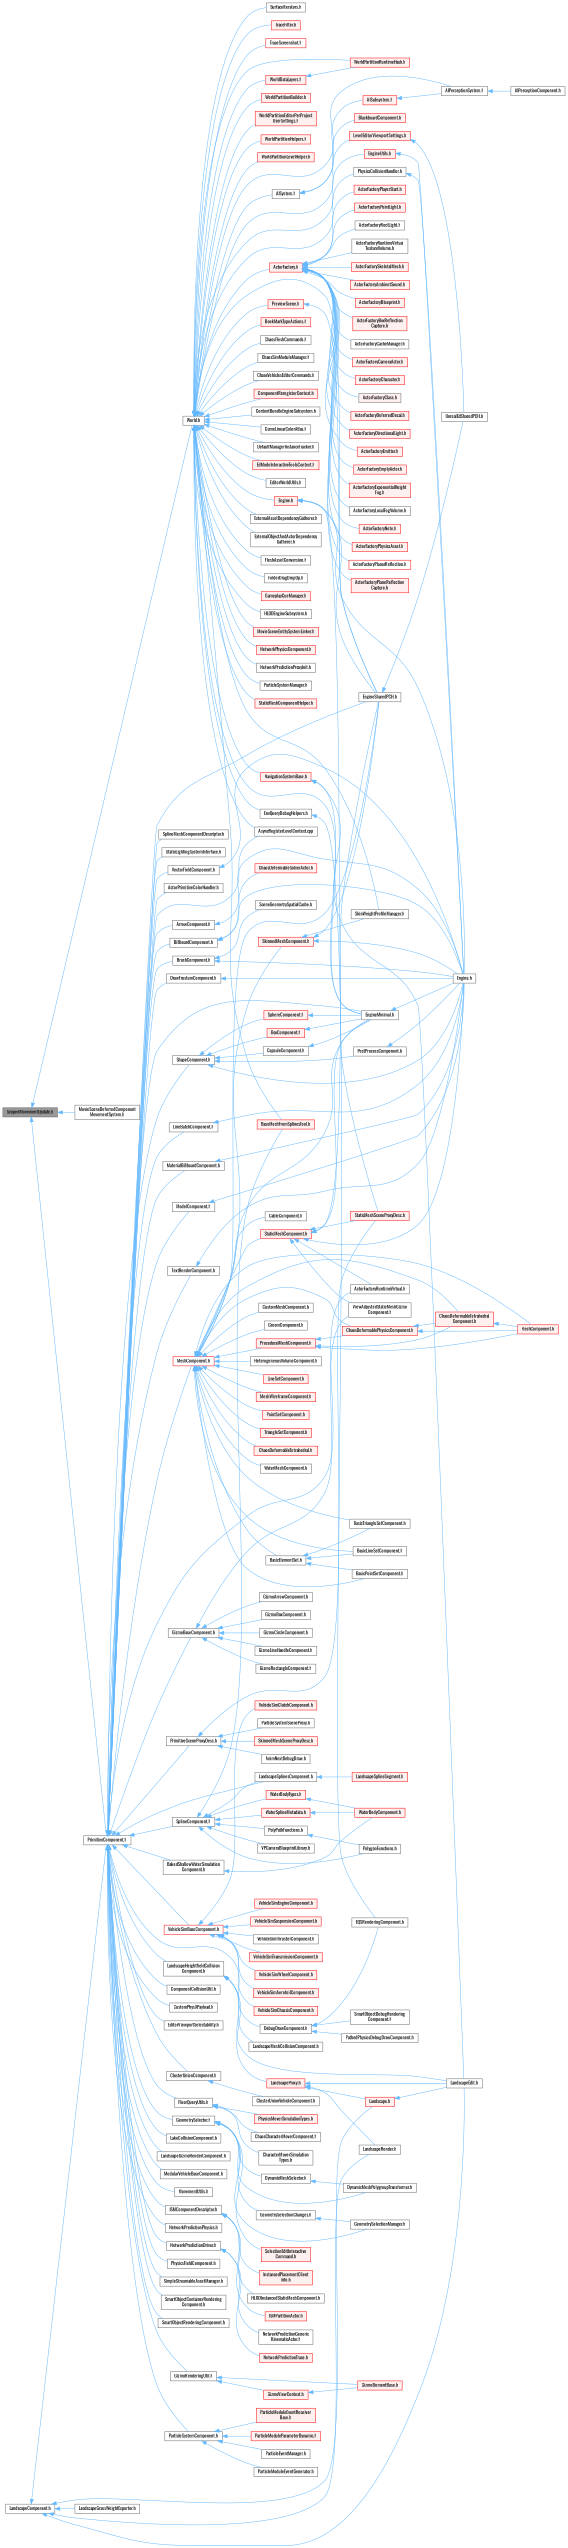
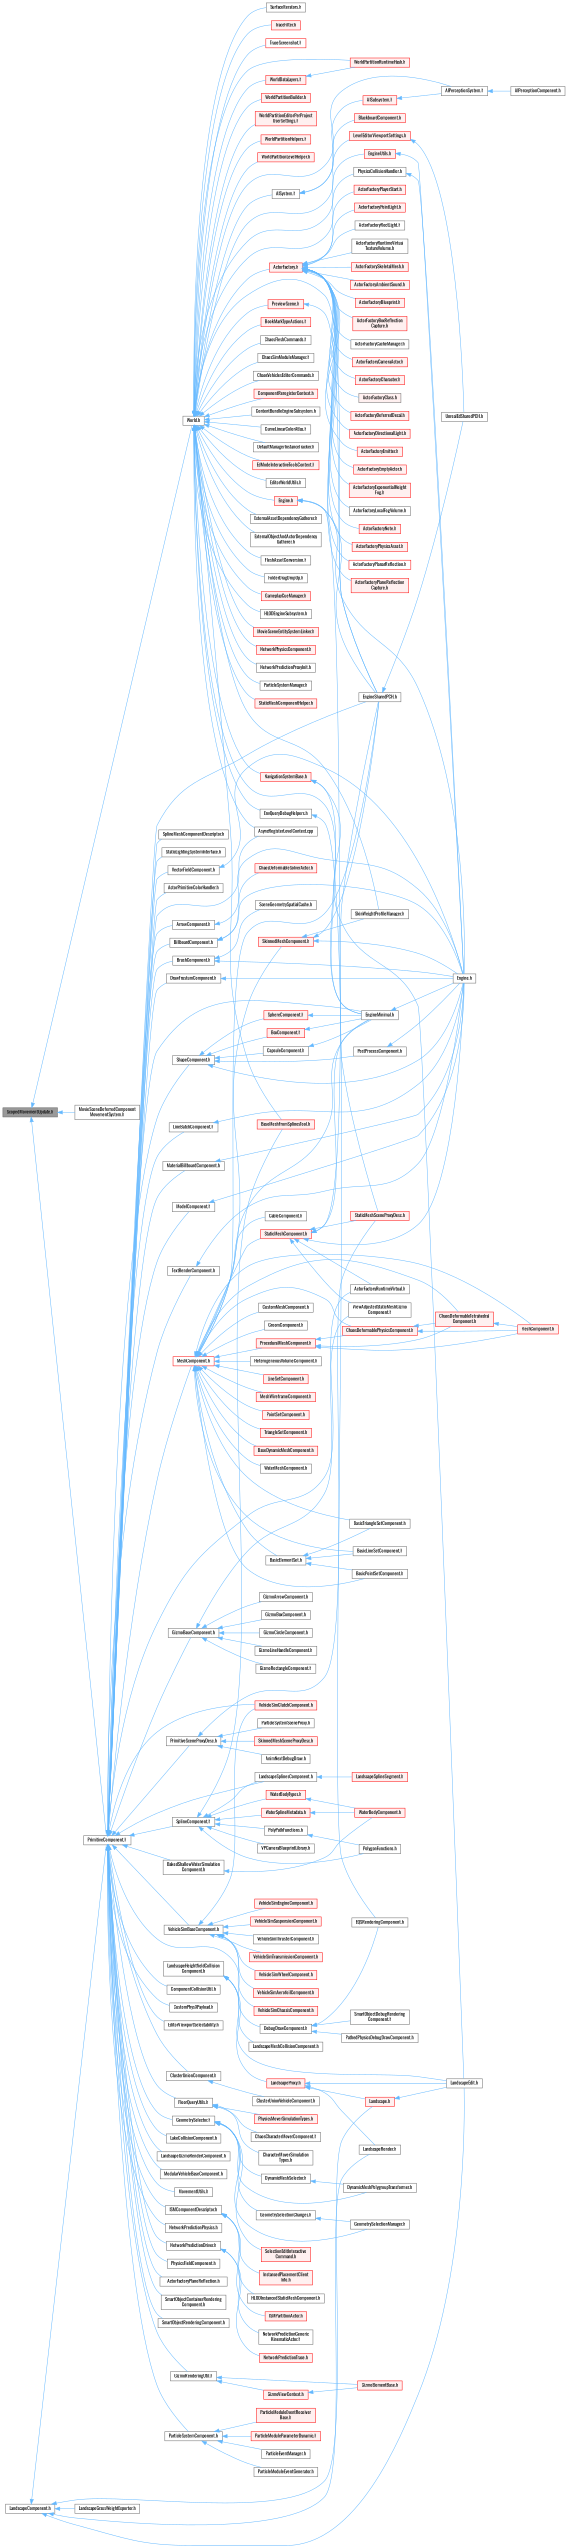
node "ChaosDeformableTetrahedral.h": label "ChaosDeformableTetrahedral.h" -> "BaseDynamicMeshComponent.h"
edge "LandscapeHeightfieldCollision Component.h" -> "PrimitiveComponent.h": now "VehicleSimClutchComponent.h" -> "PrimitiveComponent.h"
node "VehicleSimBaseComponent.h": color red -> grey40
node "SimpleStreamableAssetManager.h": label "SimpleStreamableAssetManager.h" -> "ActorFactoryPlaneReflection.h"
